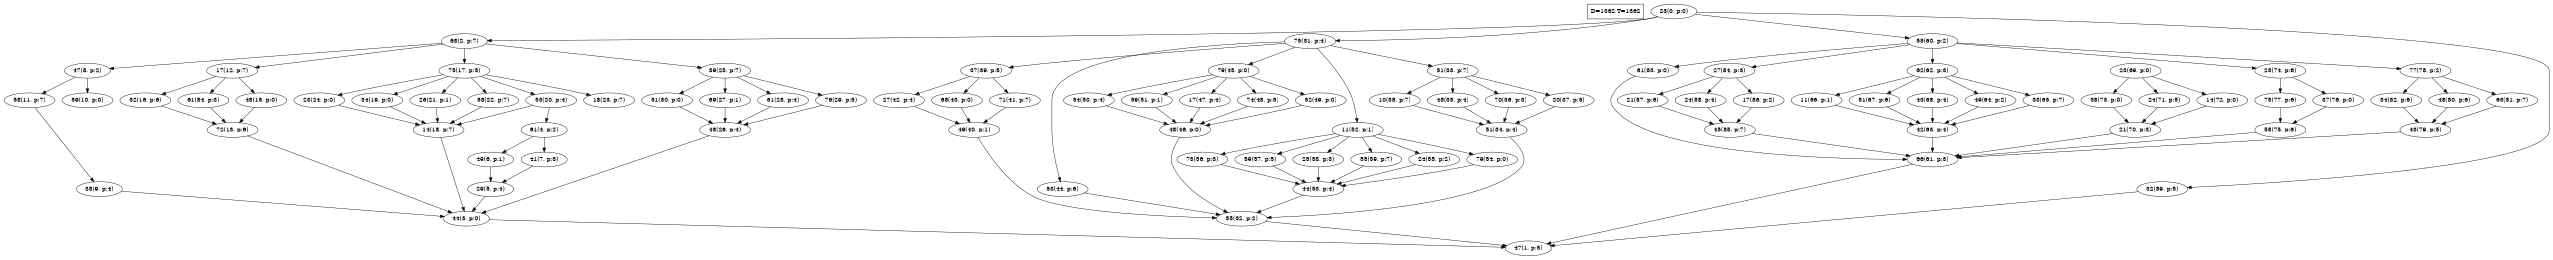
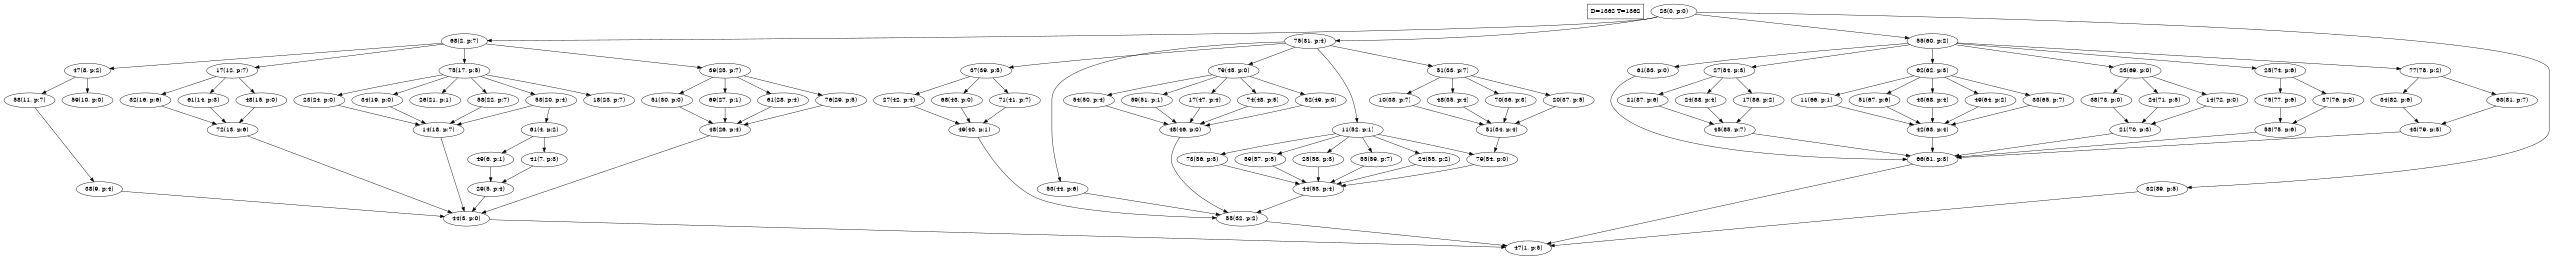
edge "55(60, p:2)" -> "23(69, p:0)": added
node "61(84, p:3)": label "61(84, p:3)" -> "61(14, p:3)"
node "48(80, p:6)": removed
edge "26(21, p:1)" -> "14(18, p:7)": removed
edge "51(34, p:4)" -> "55(32, p:2)": now "51(34, p:4)" -> "79(54, p:0)"
